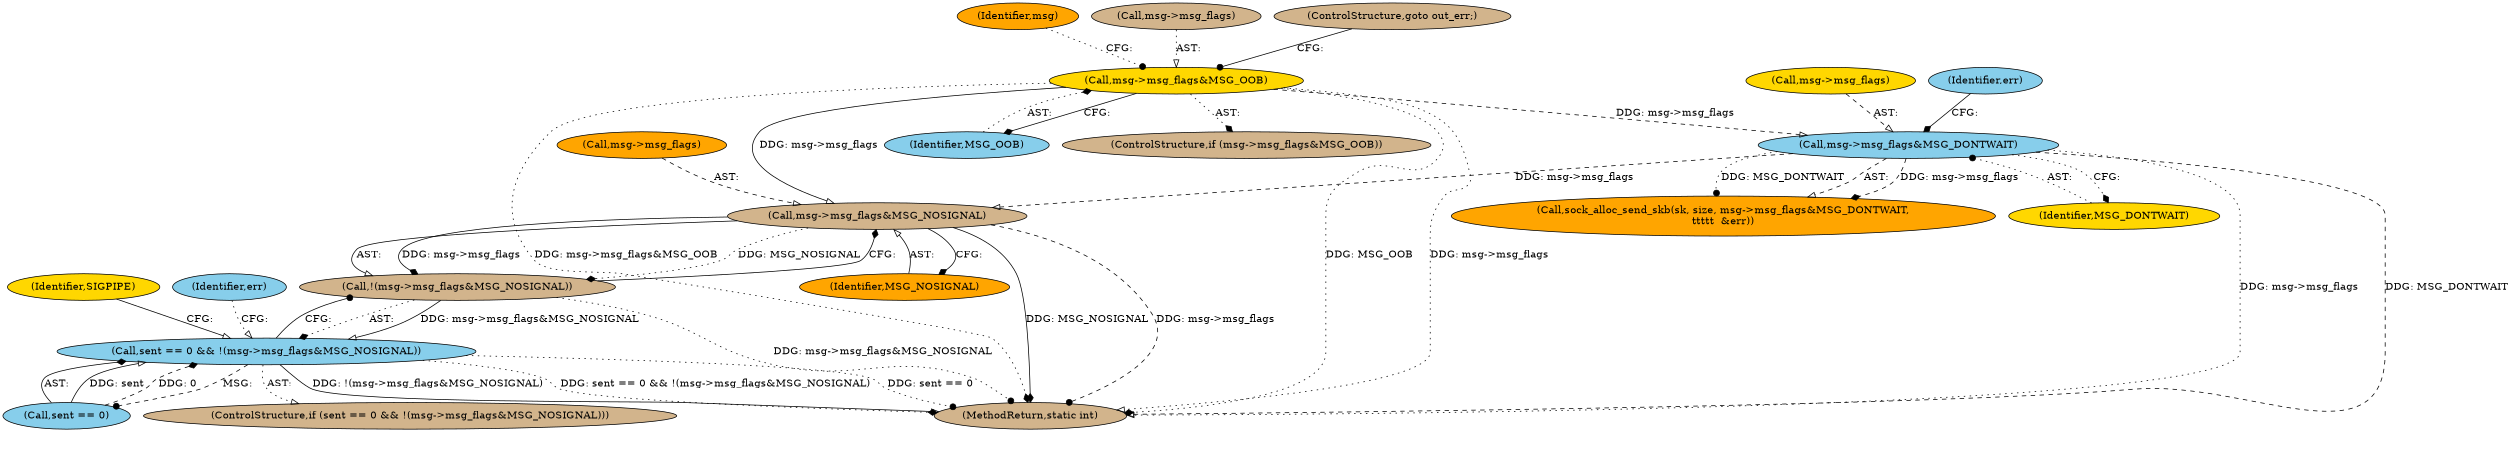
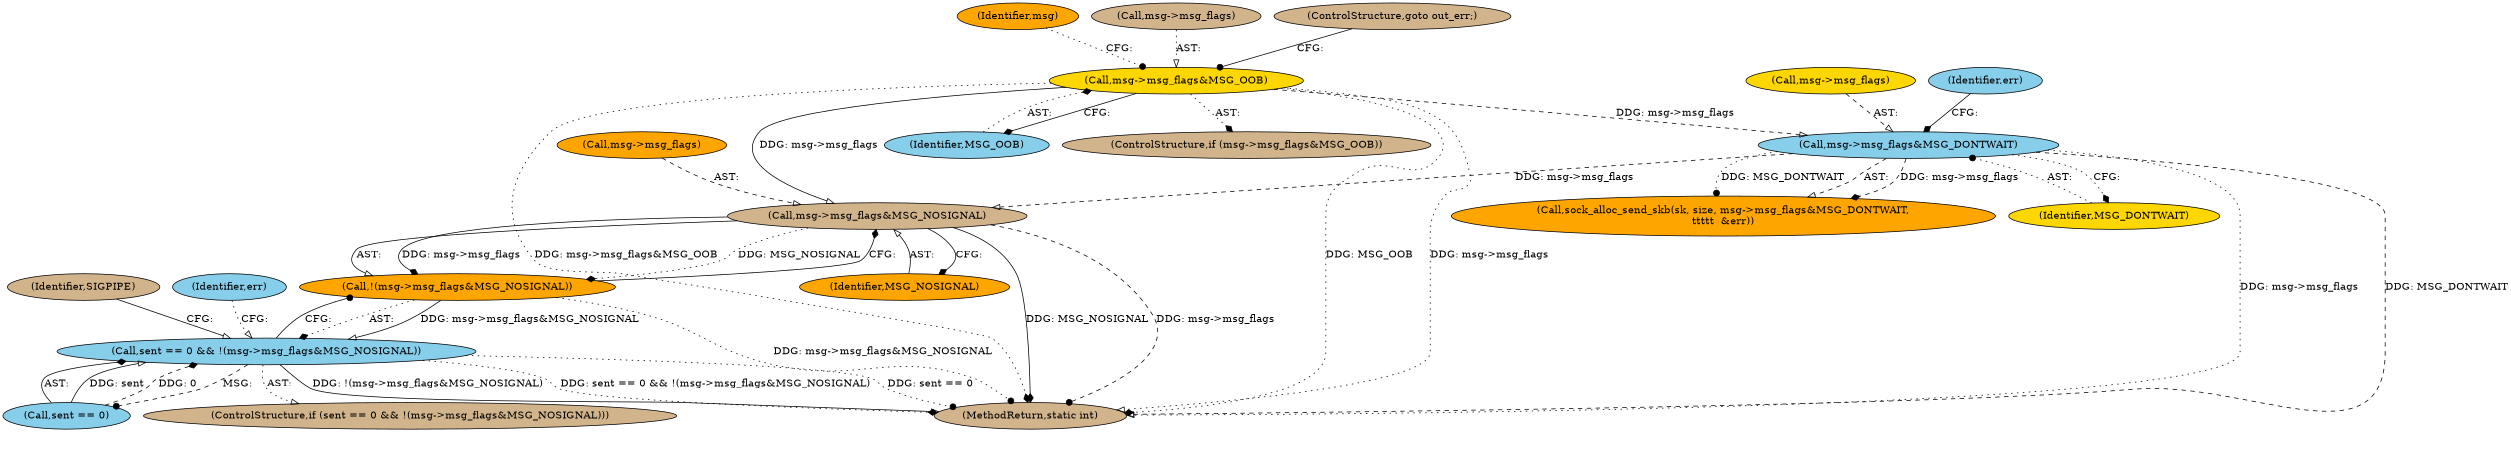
node "(Identifier,SIGPIPE)": fillcolor gold -> tan
node "(Call,!(msg->msg_flags&MSG_NOSIGNAL))": fillcolor tan -> orange
